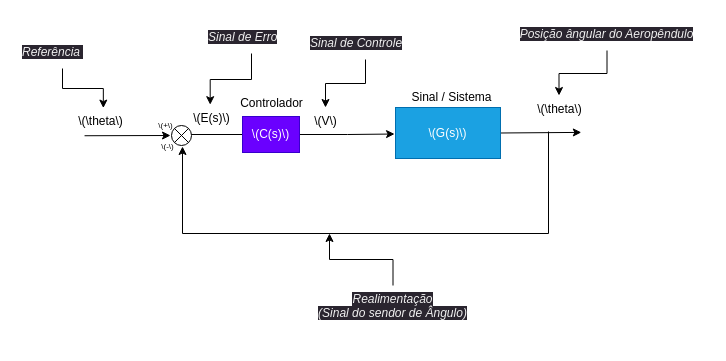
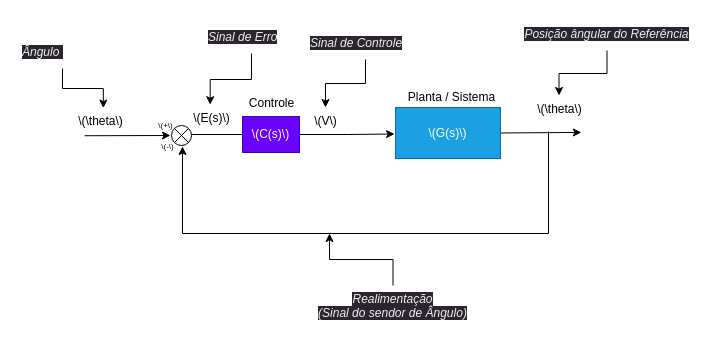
node "Posição ângular do Aeropêndulo": label "Posição ângular do Aeropêndulo" -> "Posição ângular do Referência"
node "Referência": label "Referência" -> "Ângulo"
node "Sinal / Sistema": label "Sinal / Sistema" -> "Planta / Sistema"
node "Controlador": label "Controlador" -> "Controle"
